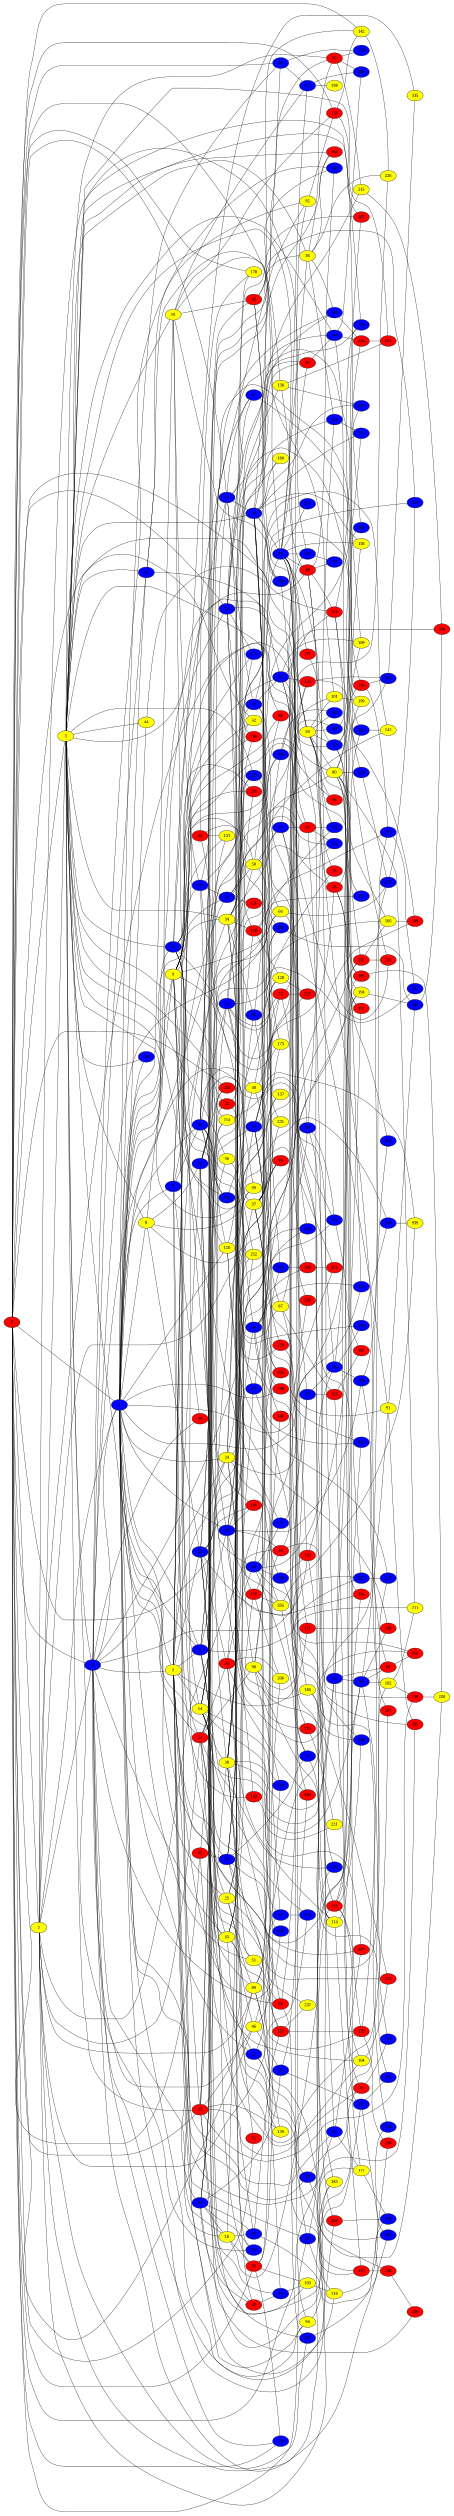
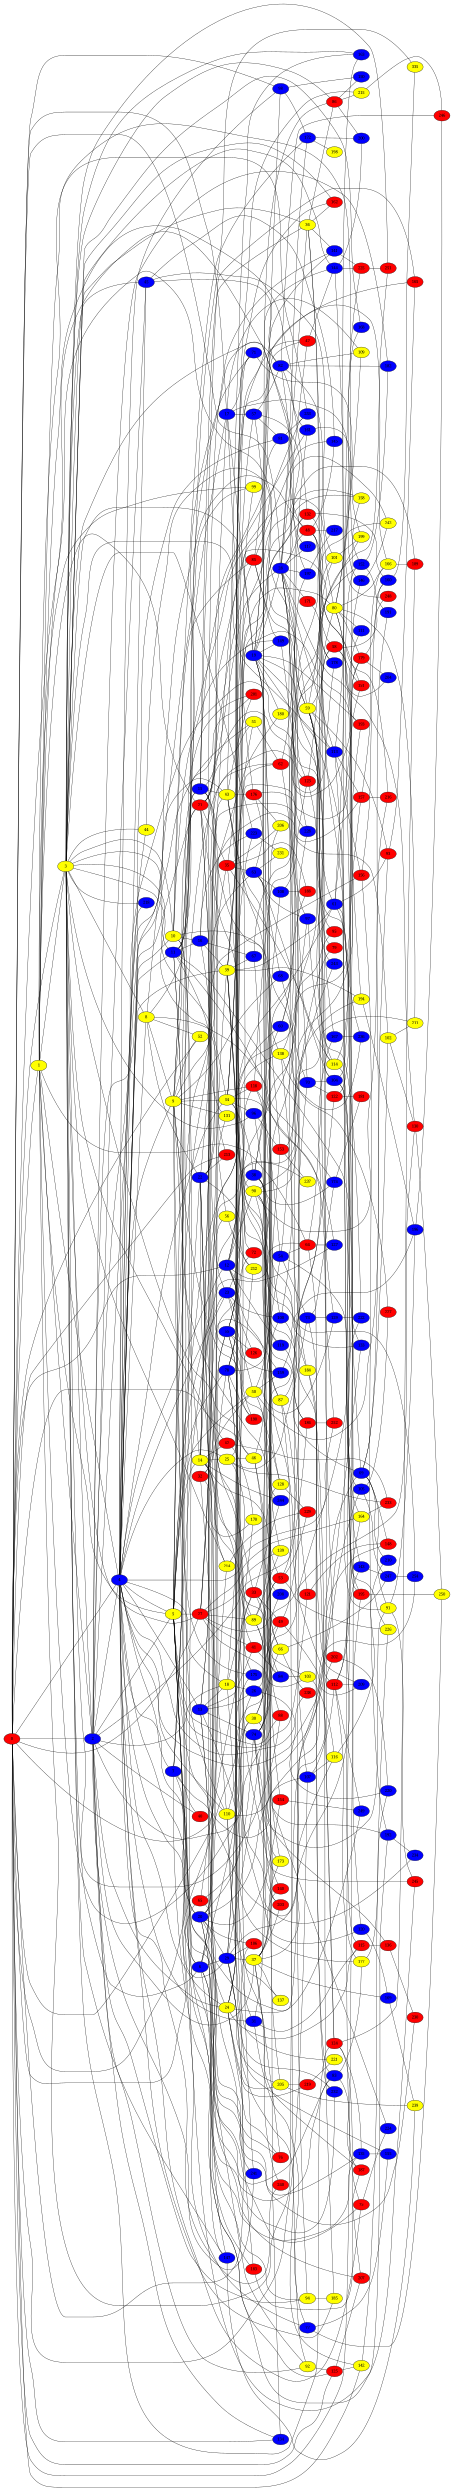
node "939": label "939" -> "239"
edge "52" -- "39": now "52" -- "8"
edge "1" -- "89": now "1" -- "5"
